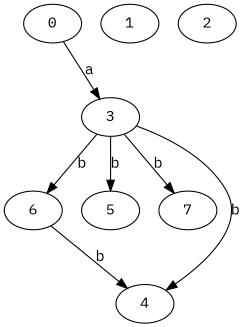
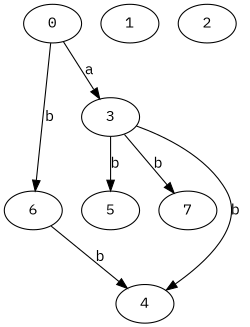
edge "3" -> "6": now "0" -> "6"
